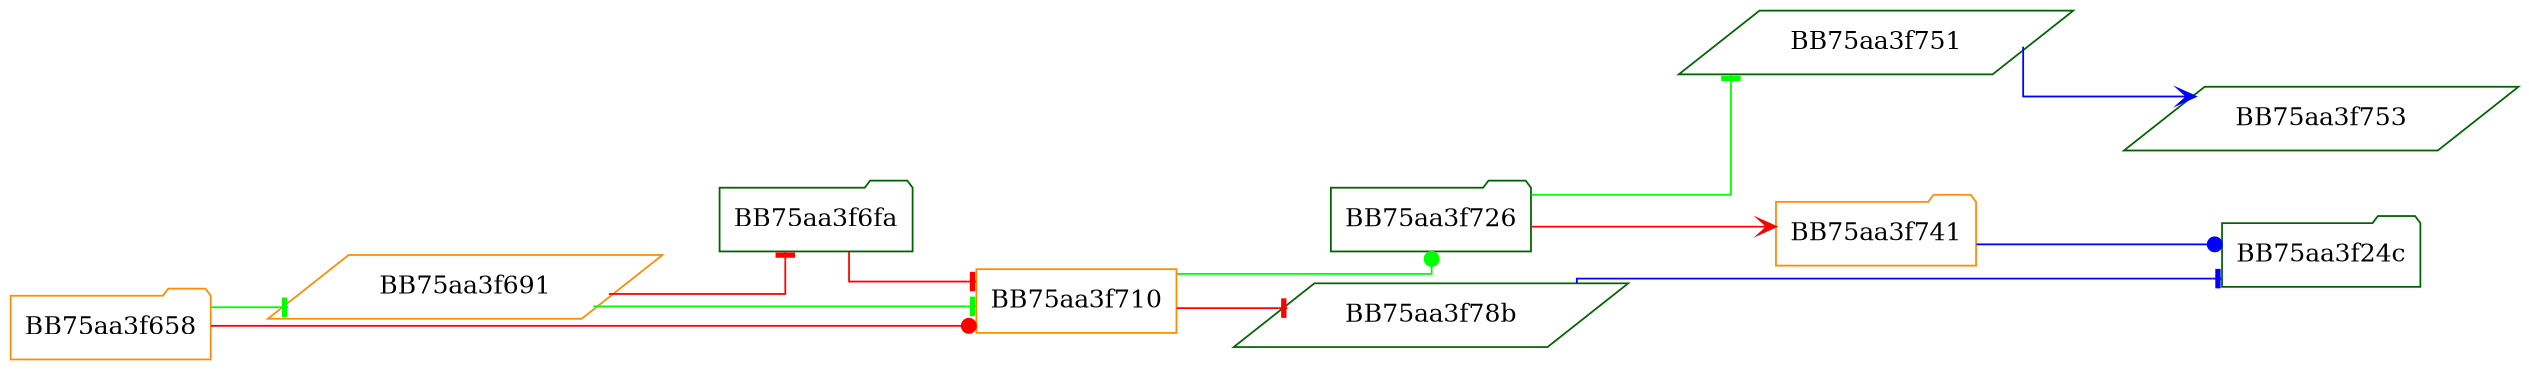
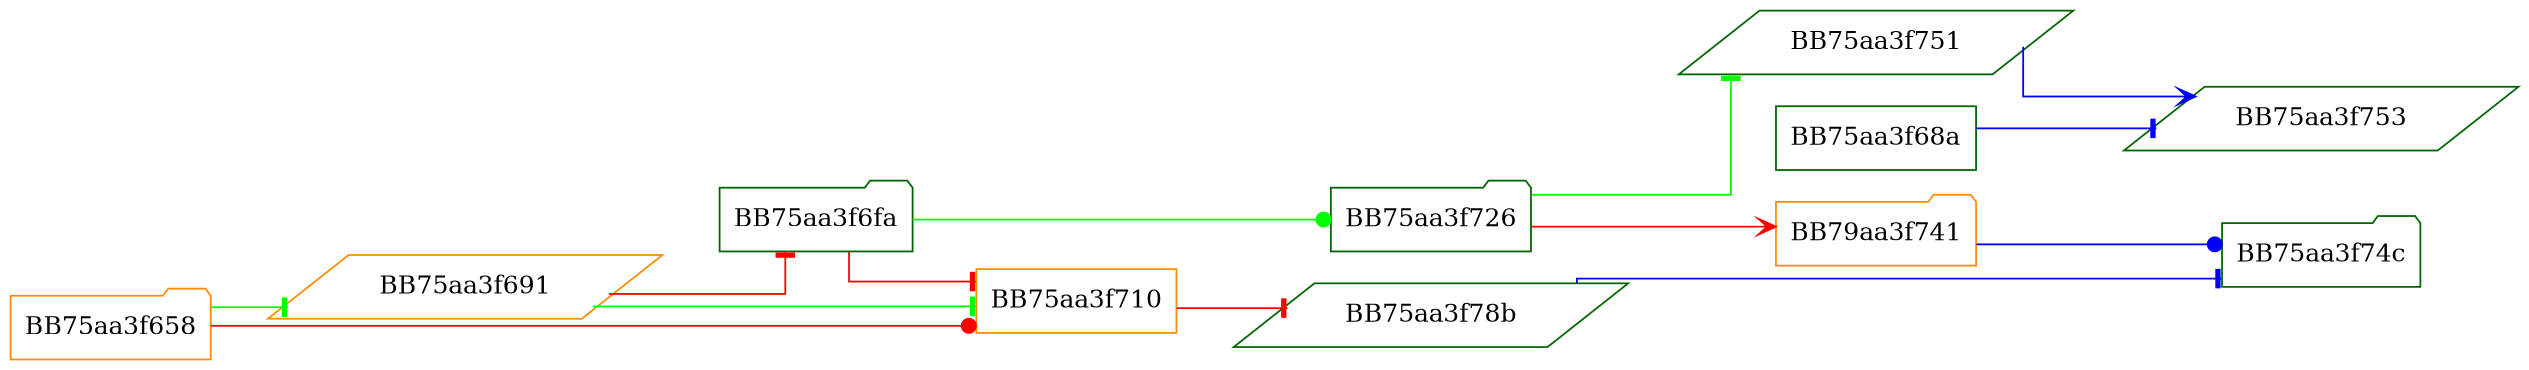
node "BB75aa3f68a": added
node "BB75aa3f741": label "BB75aa3f741" -> "BB79aa3f741"
node "BB75aa3f24c": label "BB75aa3f24c" -> "BB75aa3f74c"
edge "BB75aa3f710" -> "BB75aa3f726": now "BB75aa3f6fa" -> "BB75aa3f726"
